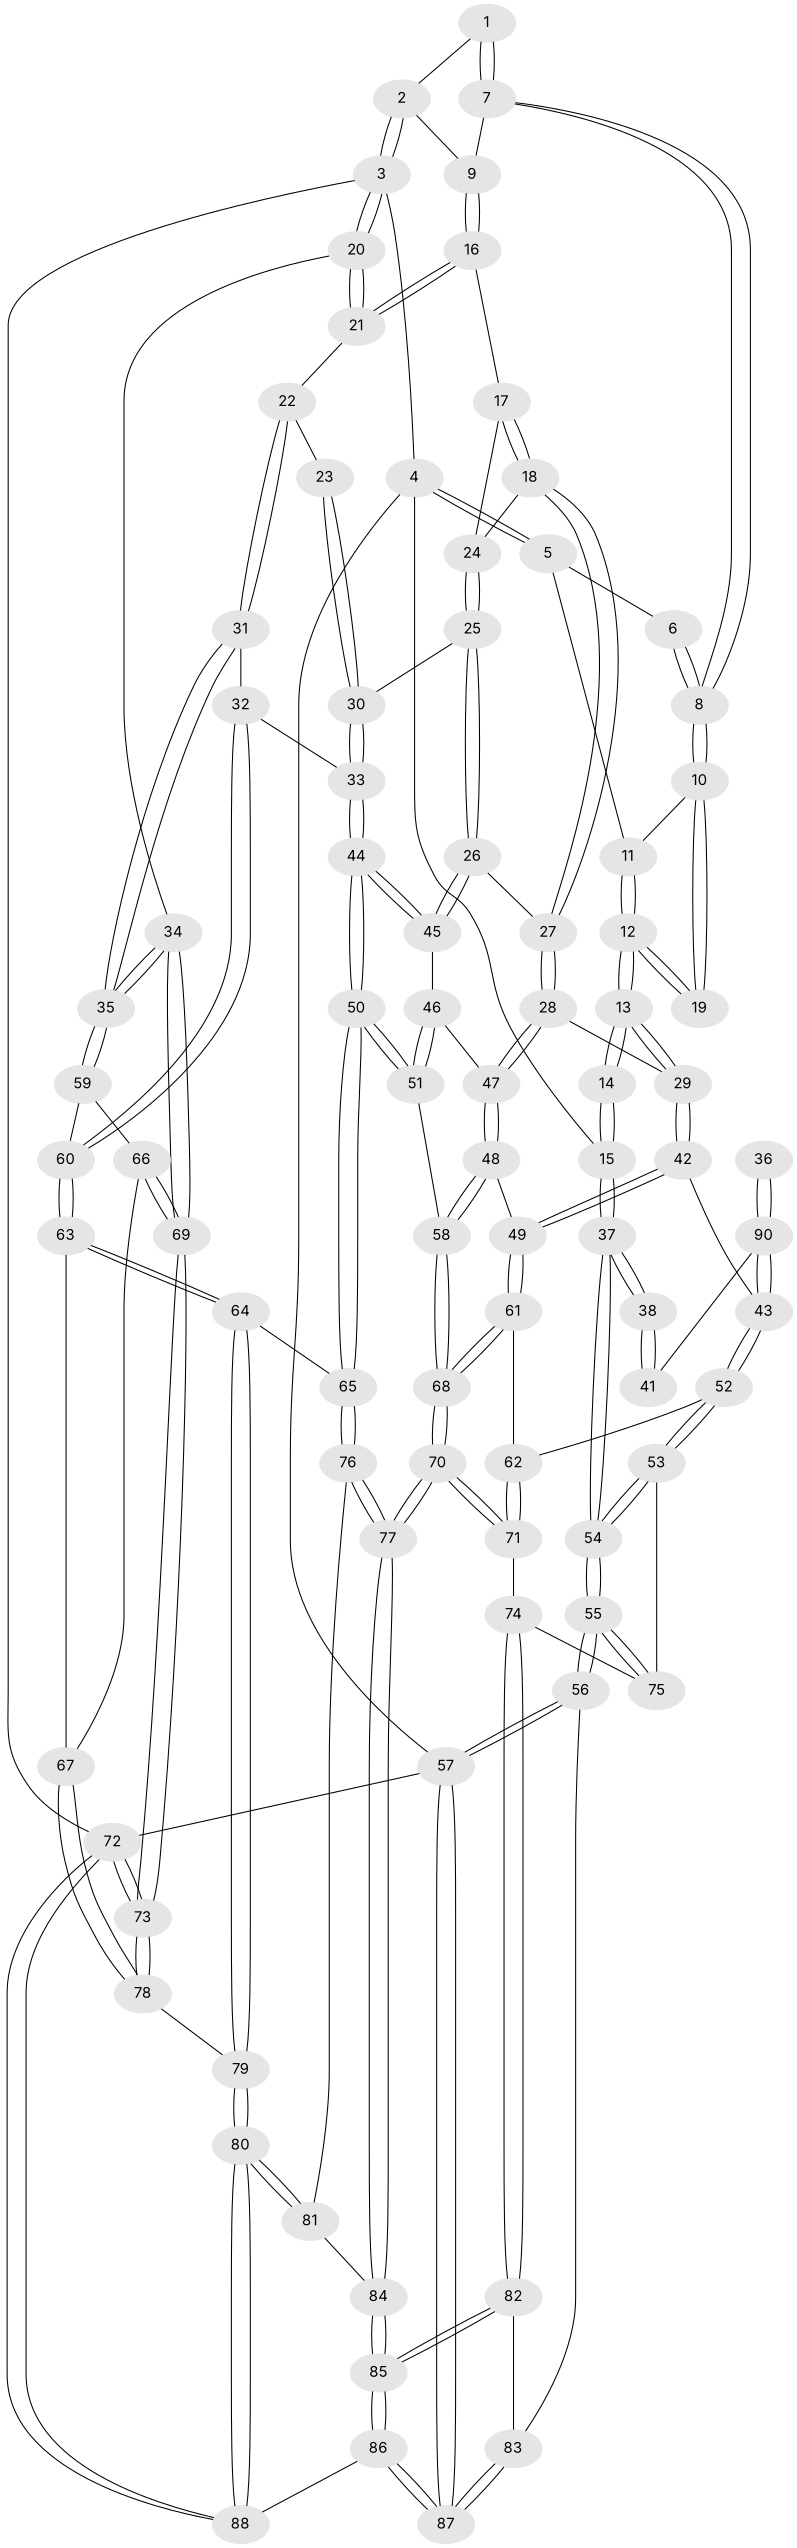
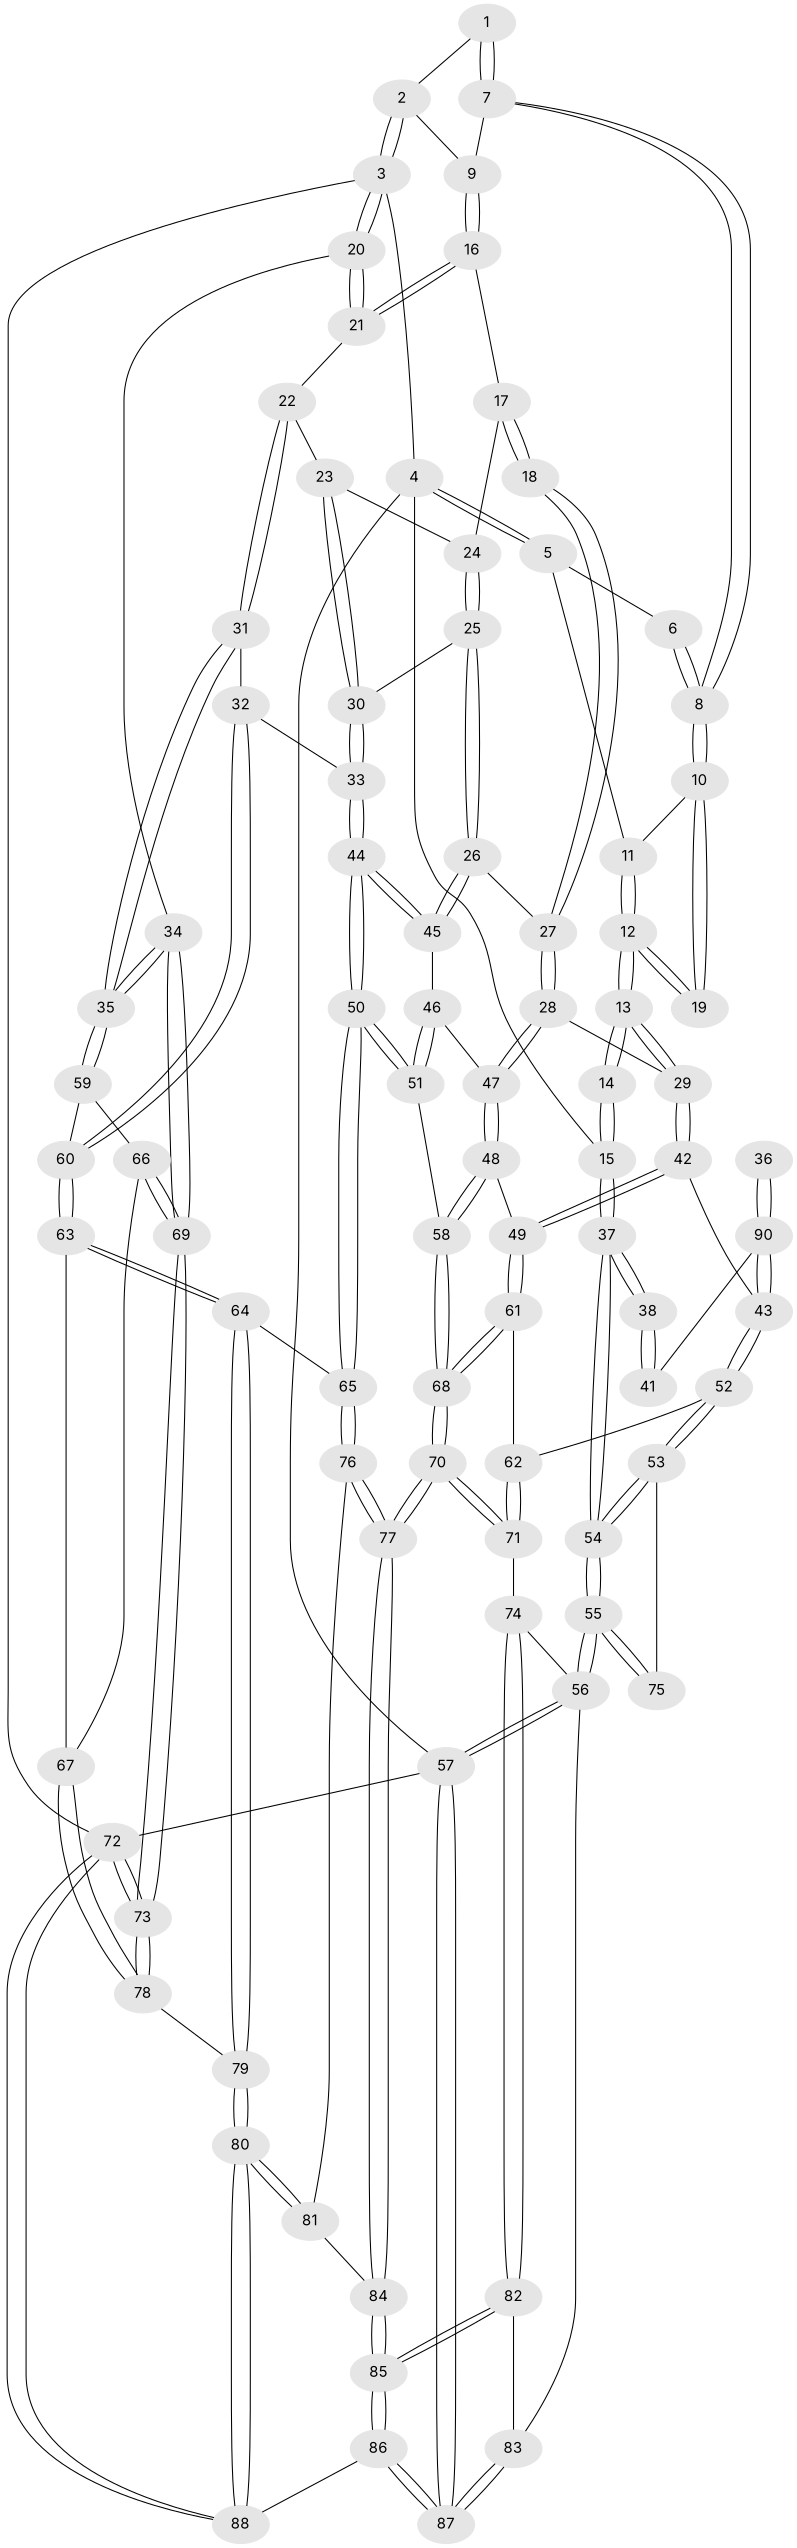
edge "18" -- "24": now "23" -- "24"
edge "74" -- "75": now "74" -- "56"
